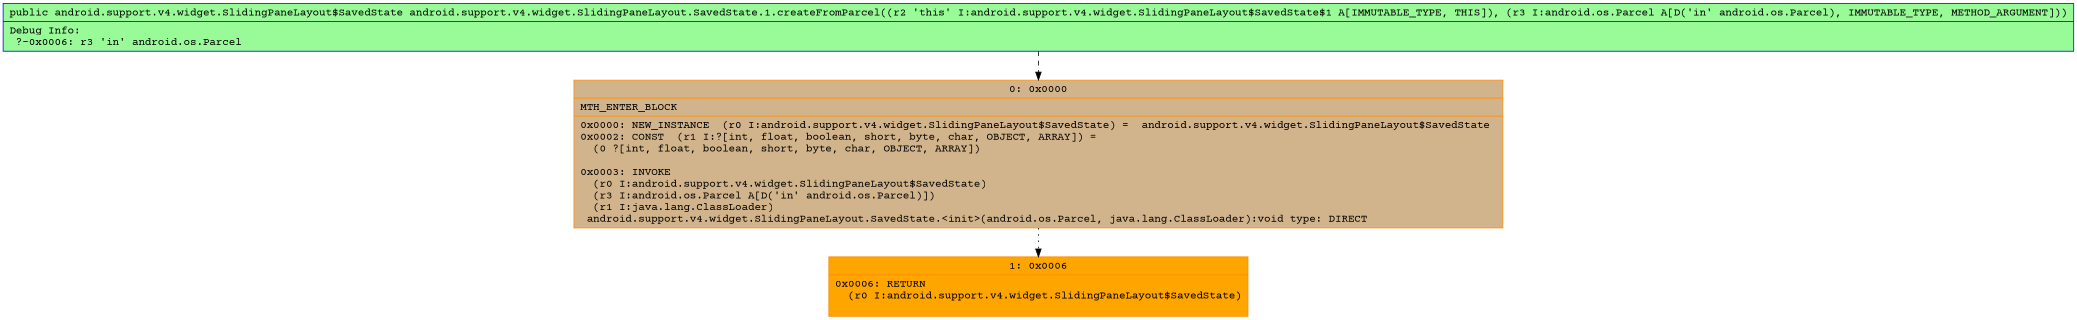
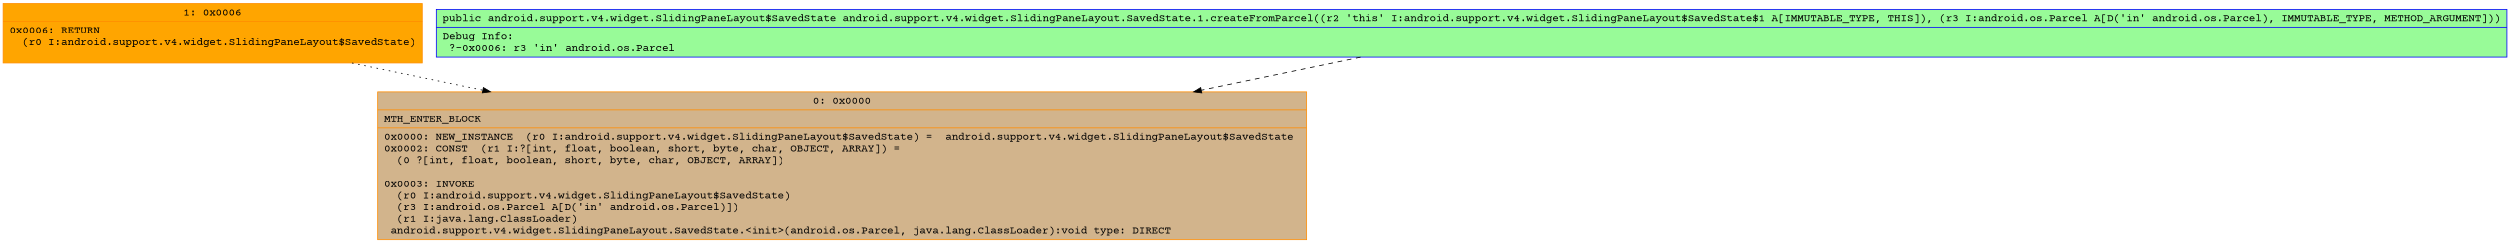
edge "0: 0x0000" -> "1: 0x0006": reversed
